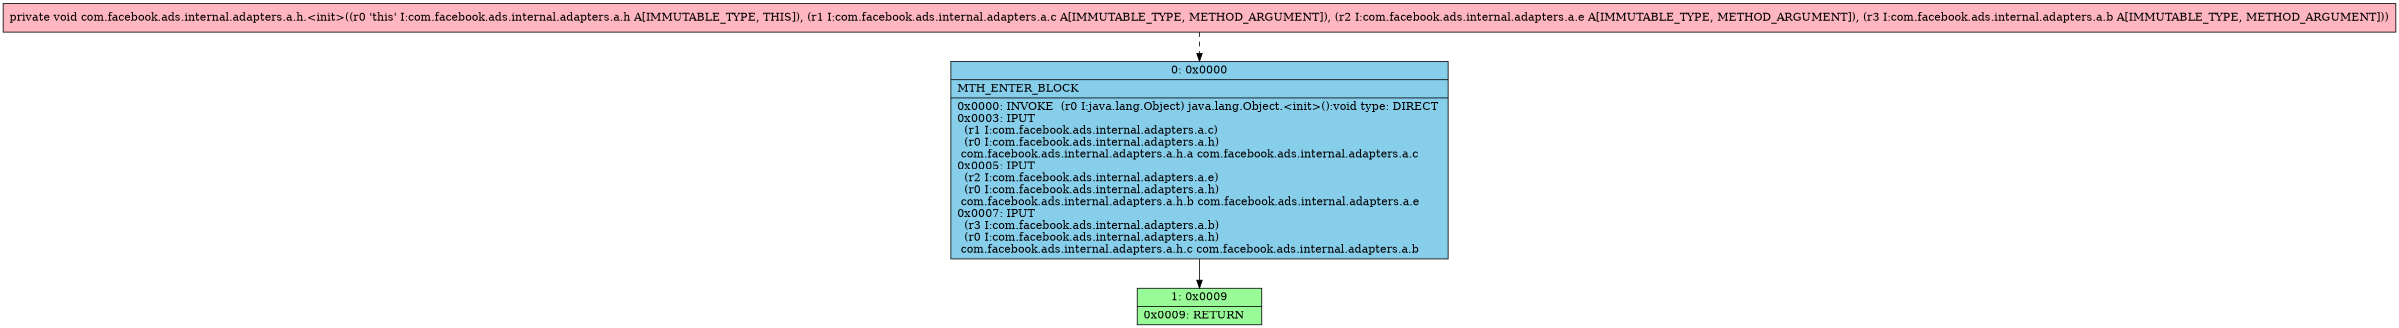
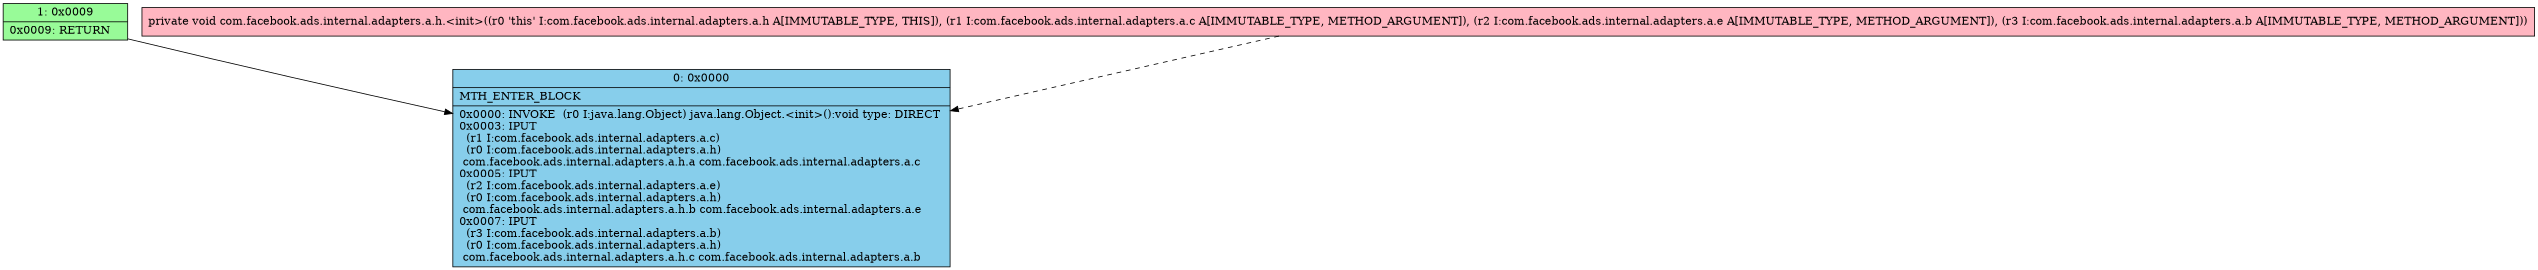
edge "0: 0x0000" -> "1: 0x0009": reversed
